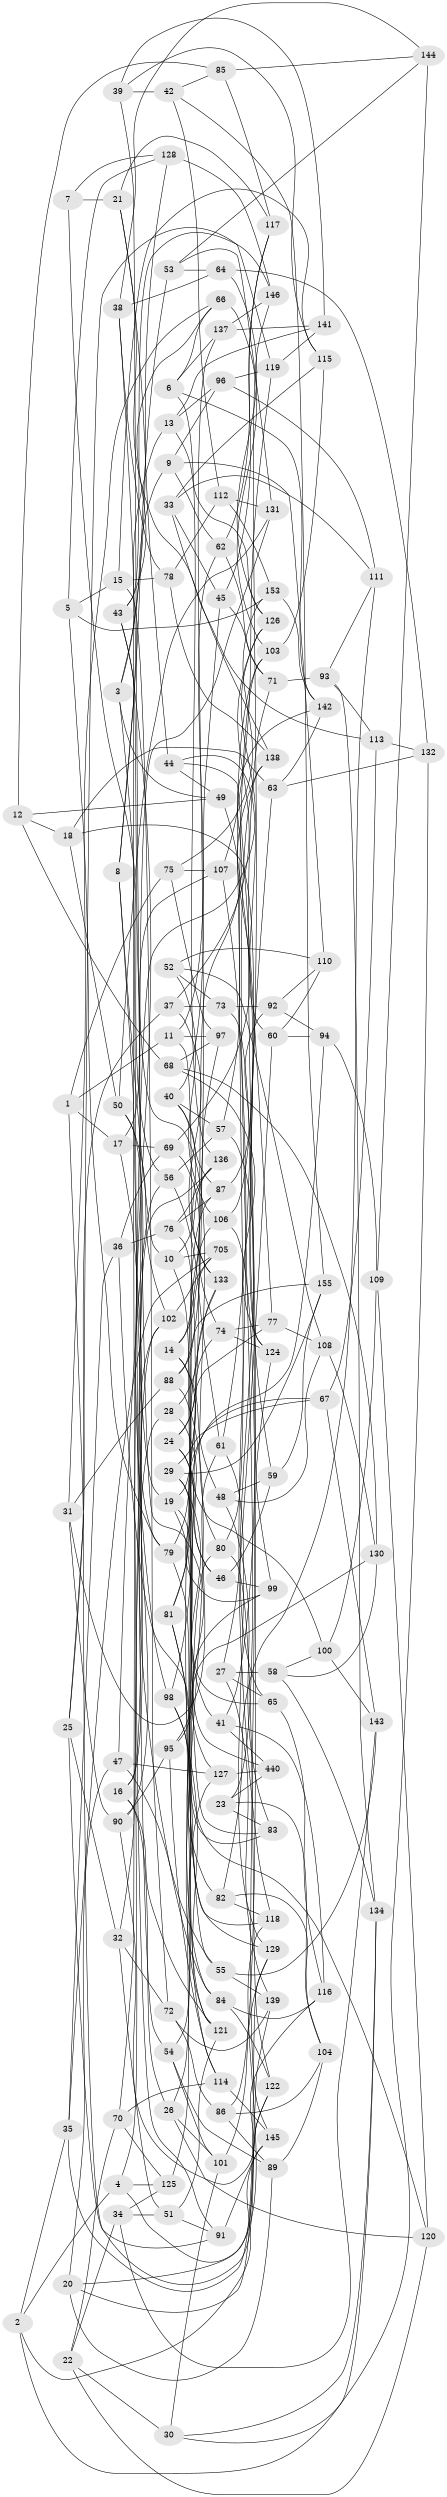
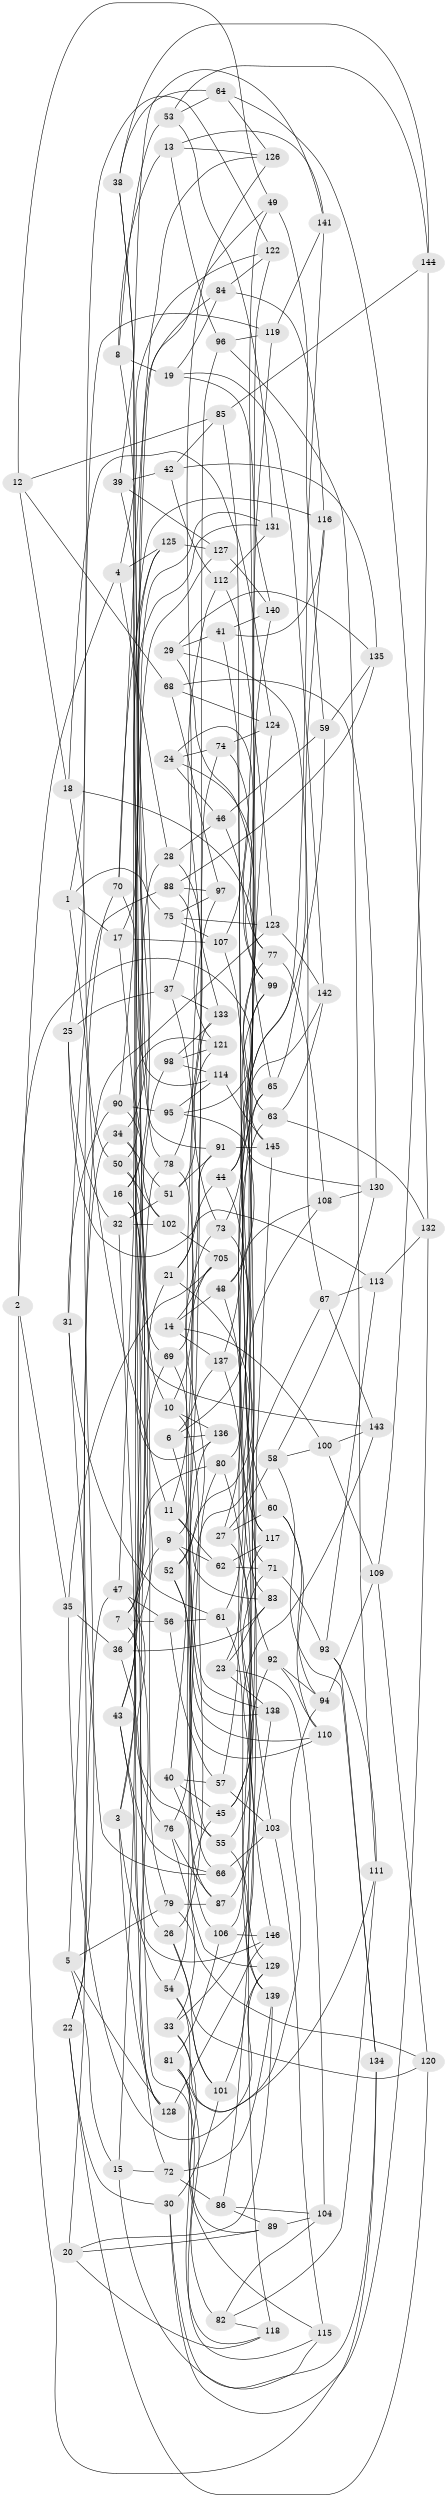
node "153": label "153" -> "123"
edge "28" -- "7": added
node "155": label "155" -> "135"
node "440": label "440" -> "140"
